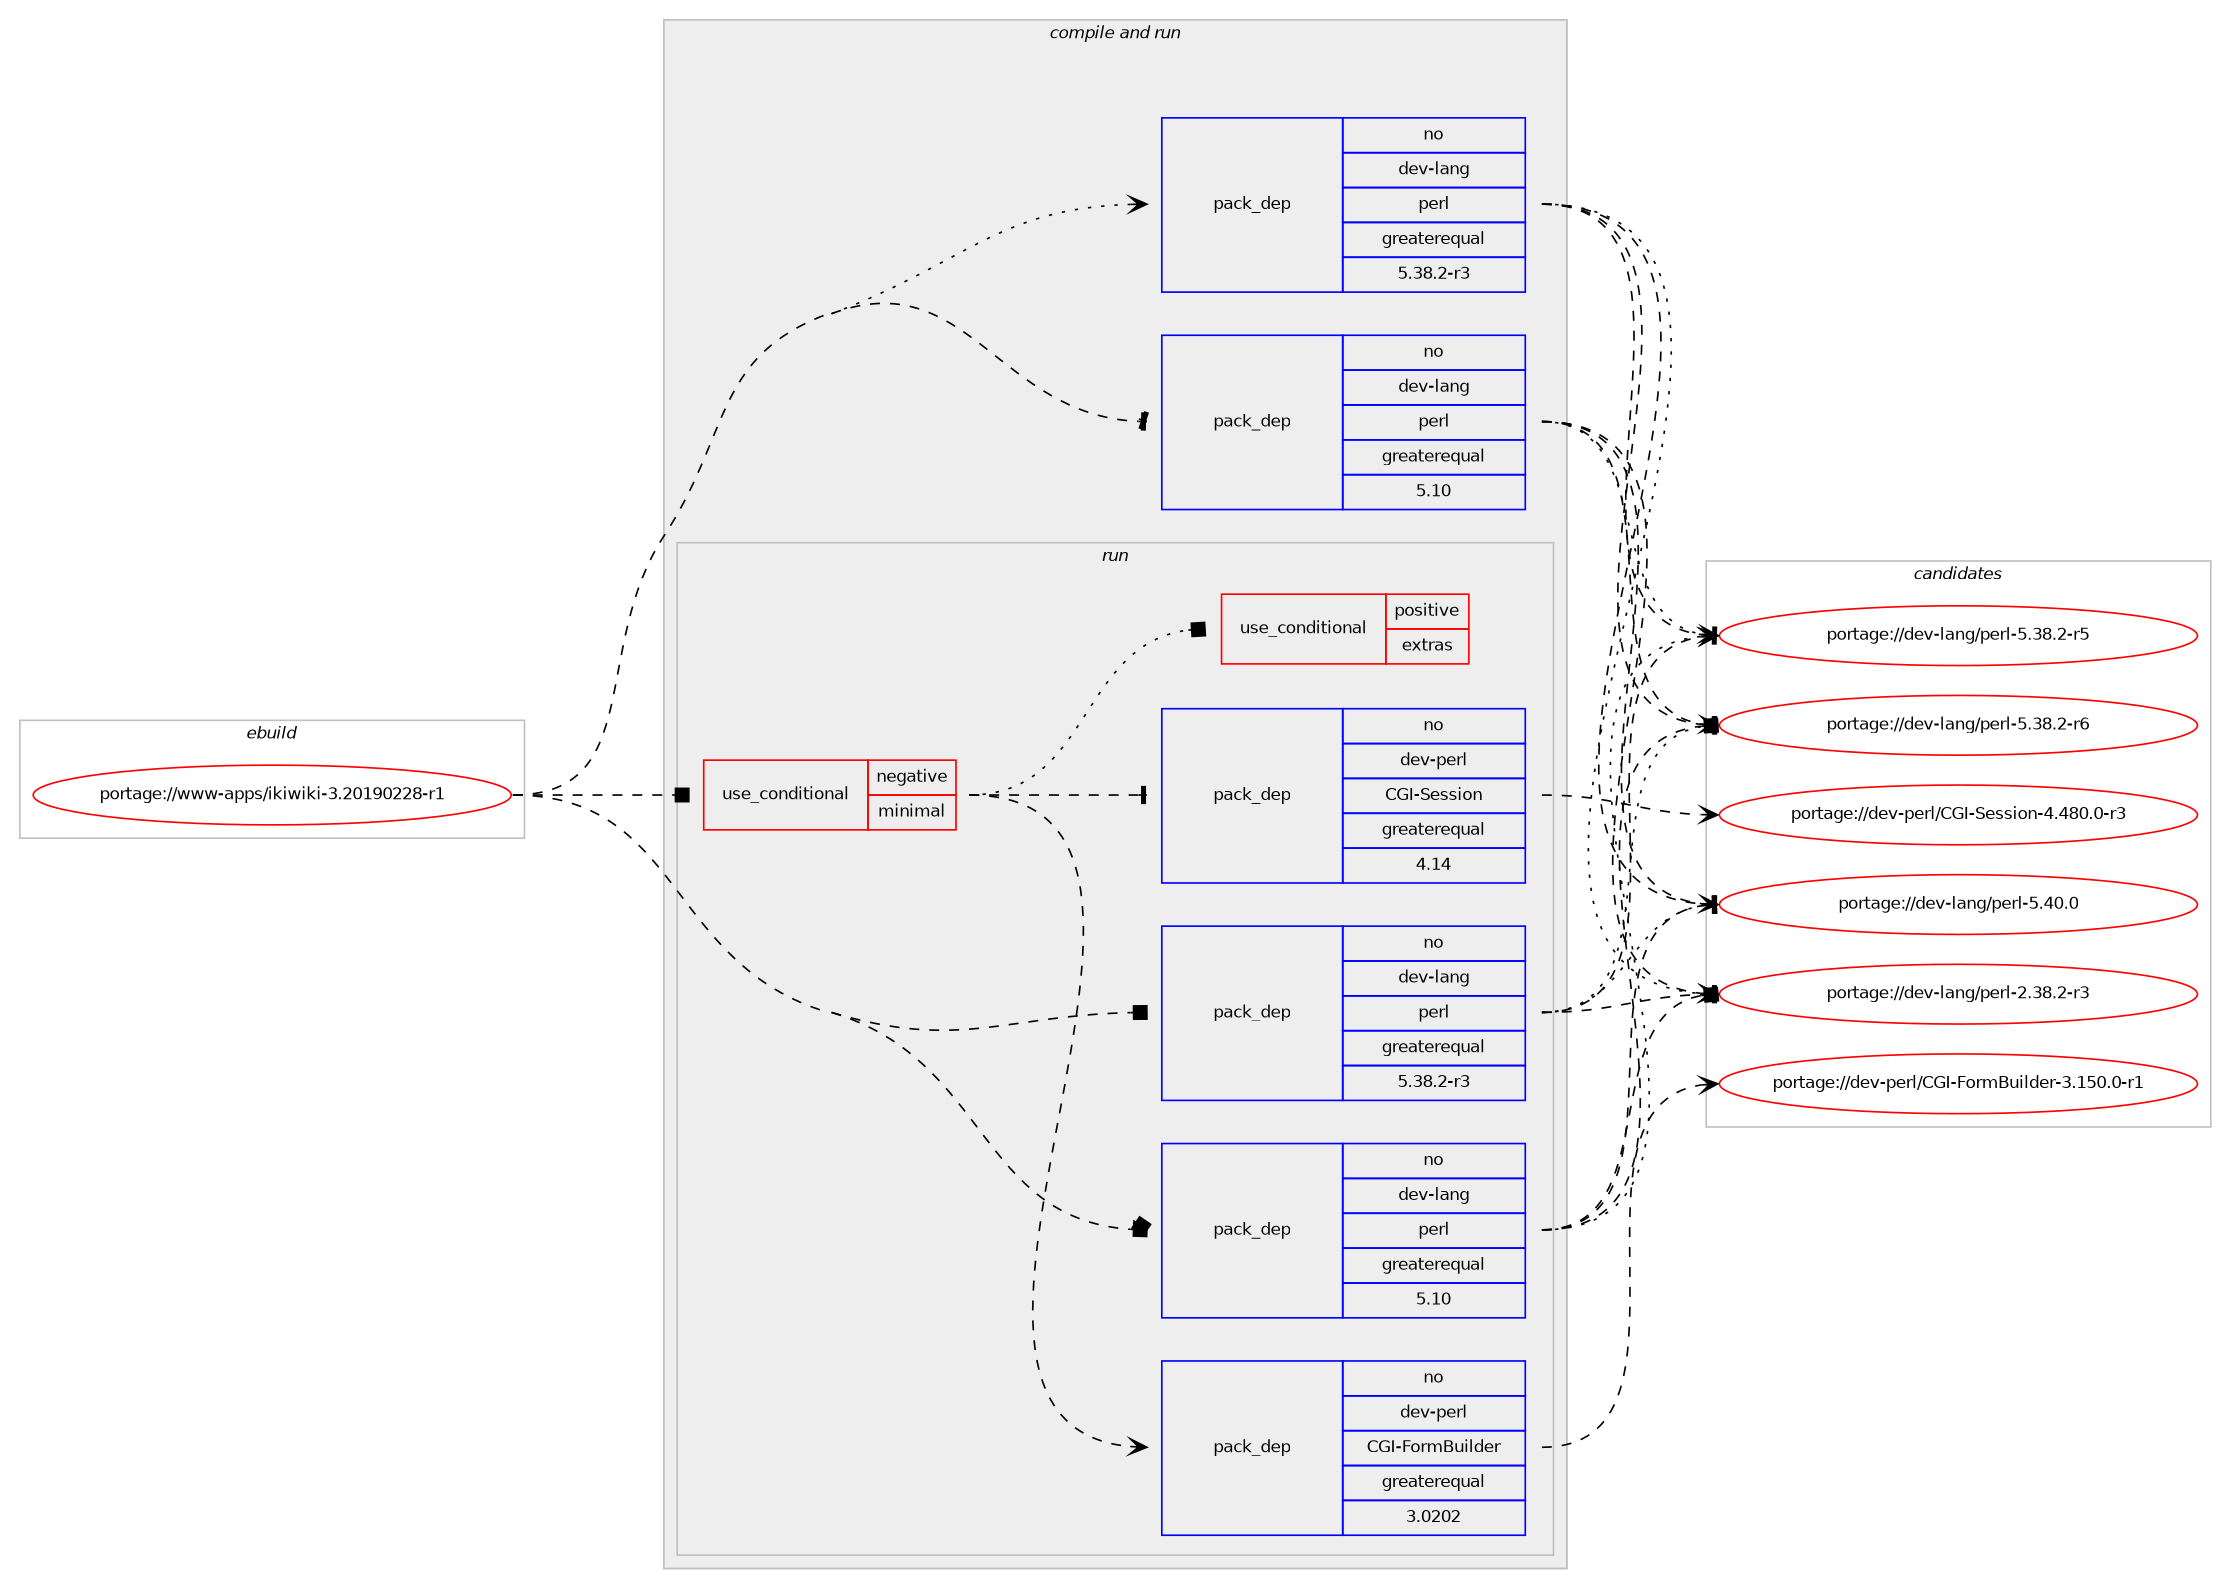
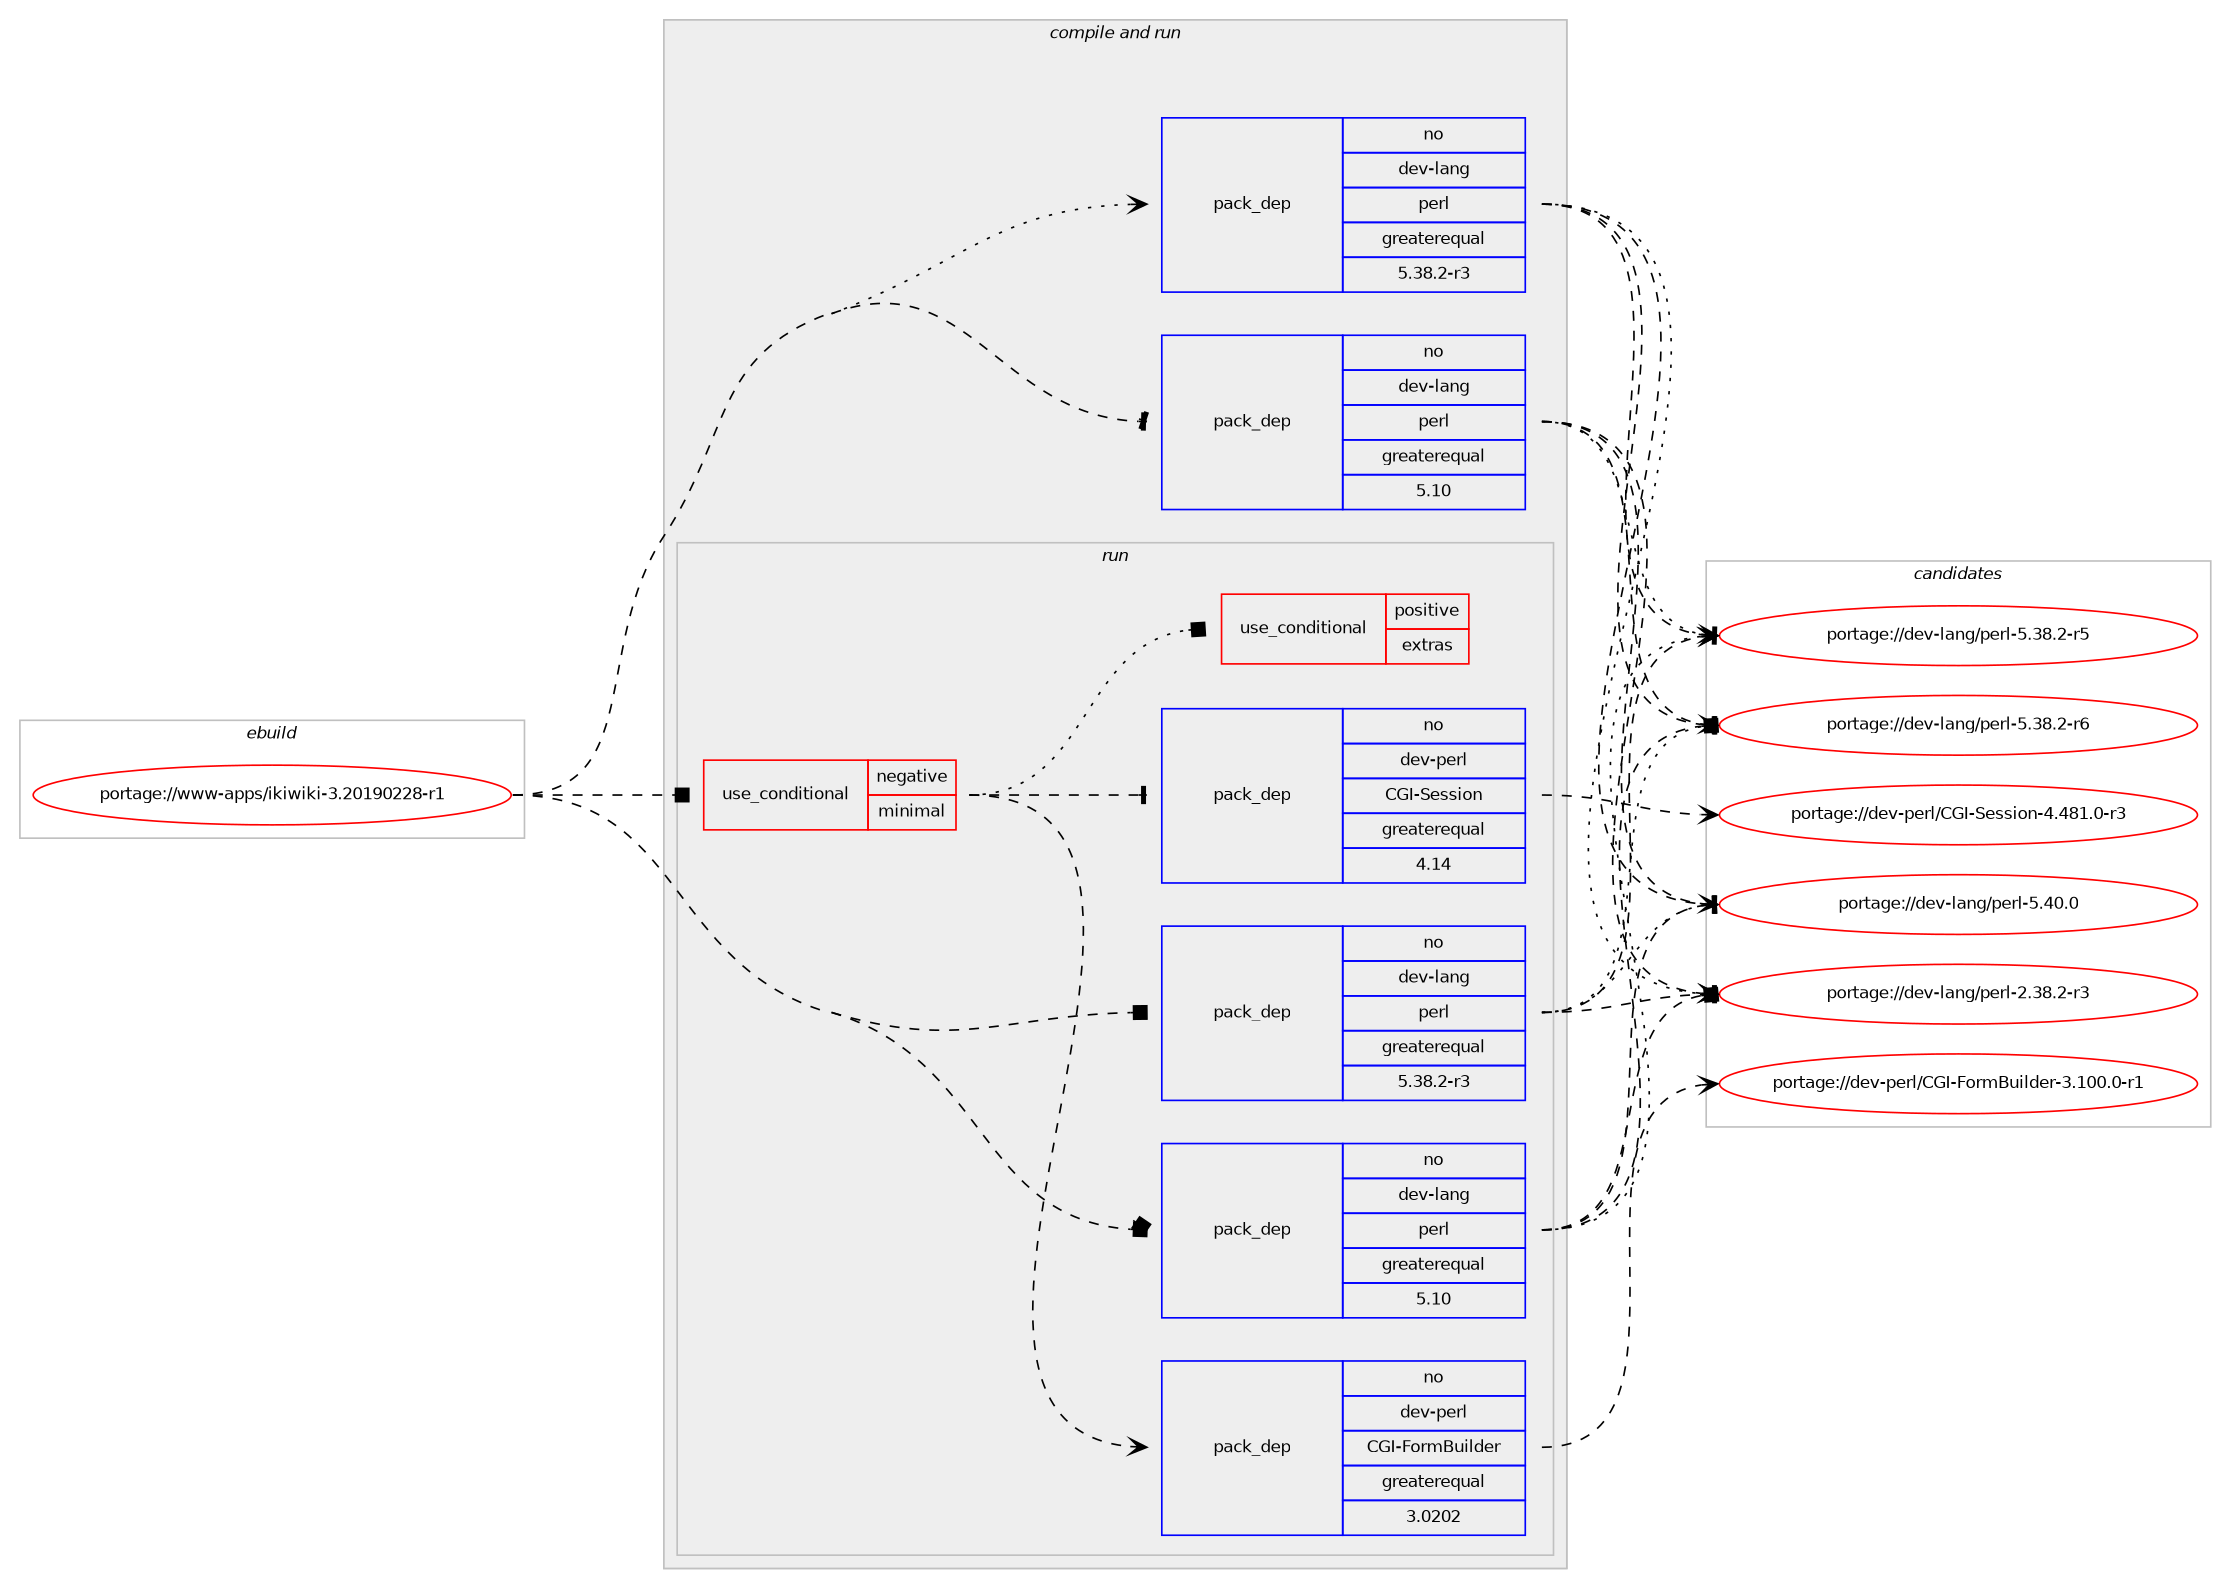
node "portage://dev-perl/CGI-Session-4.480.0-r3": label "portage://dev-perl/CGI-Session-4.480.0-r3" -> "portage://dev-perl/CGI-Session-4.481.0-r3"
node "portage://dev-perl/CGI-FormBuilder-3.150.0-r1": label "portage://dev-perl/CGI-FormBuilder-3.150.0-r1" -> "portage://dev-perl/CGI-FormBuilder-3.100.0-r1"
